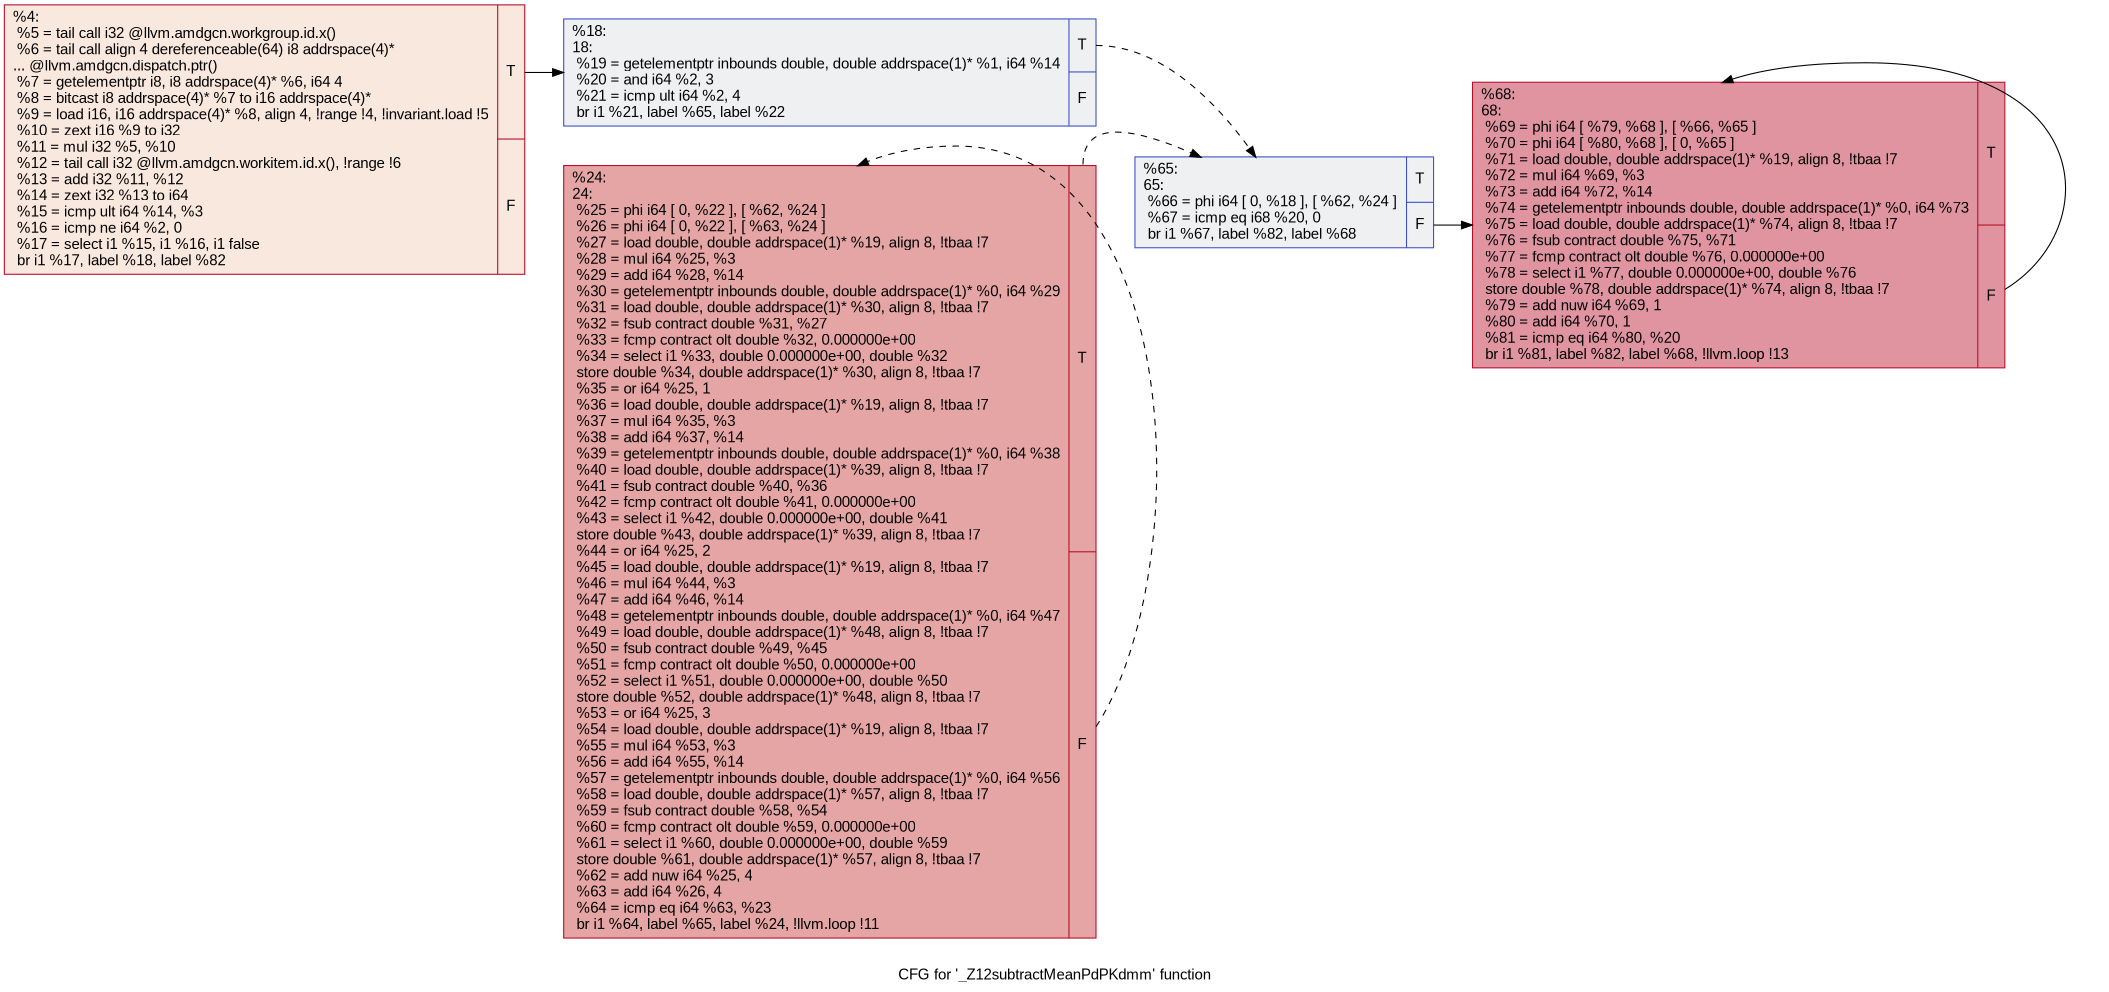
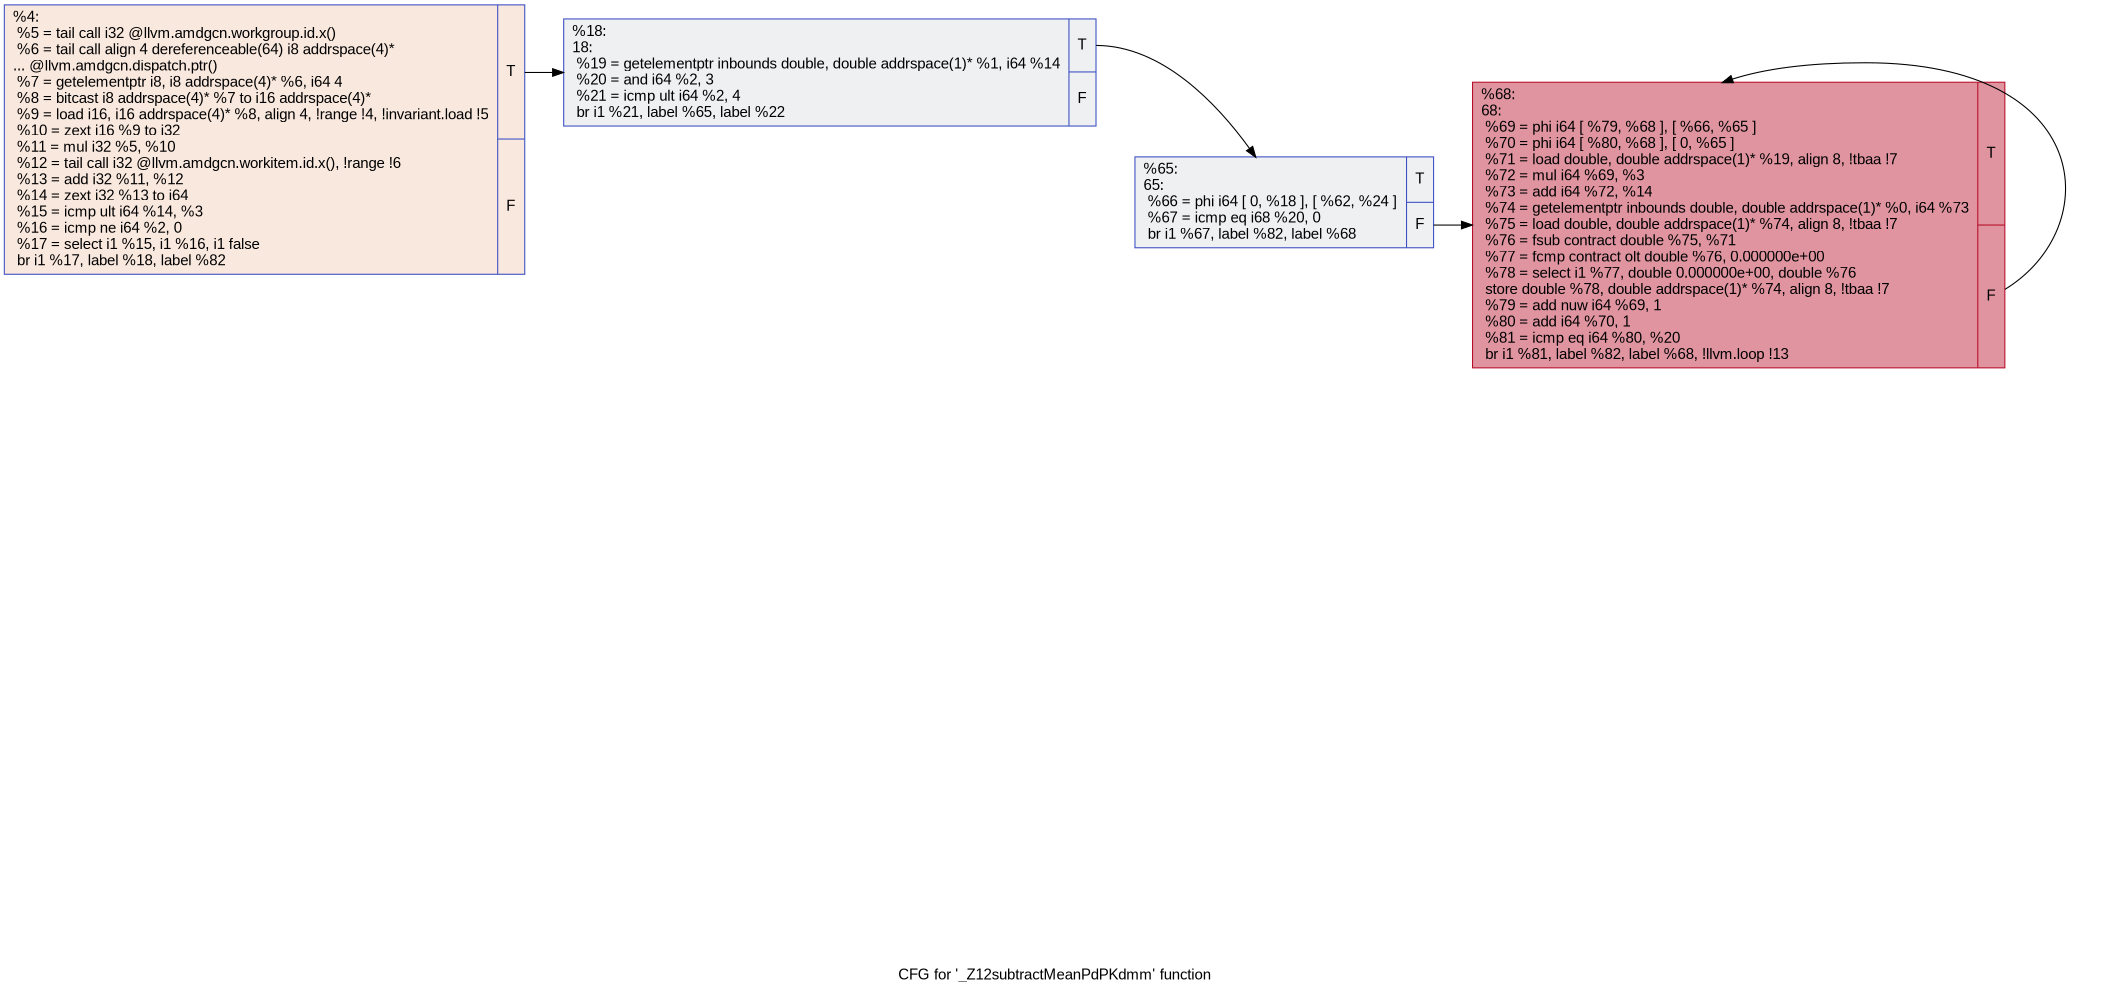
edge "%18:" -> "%65:": style dashed -> solid
node "%4:": color #b70d28ff -> #3d50c3ff
node "%24:": removed
